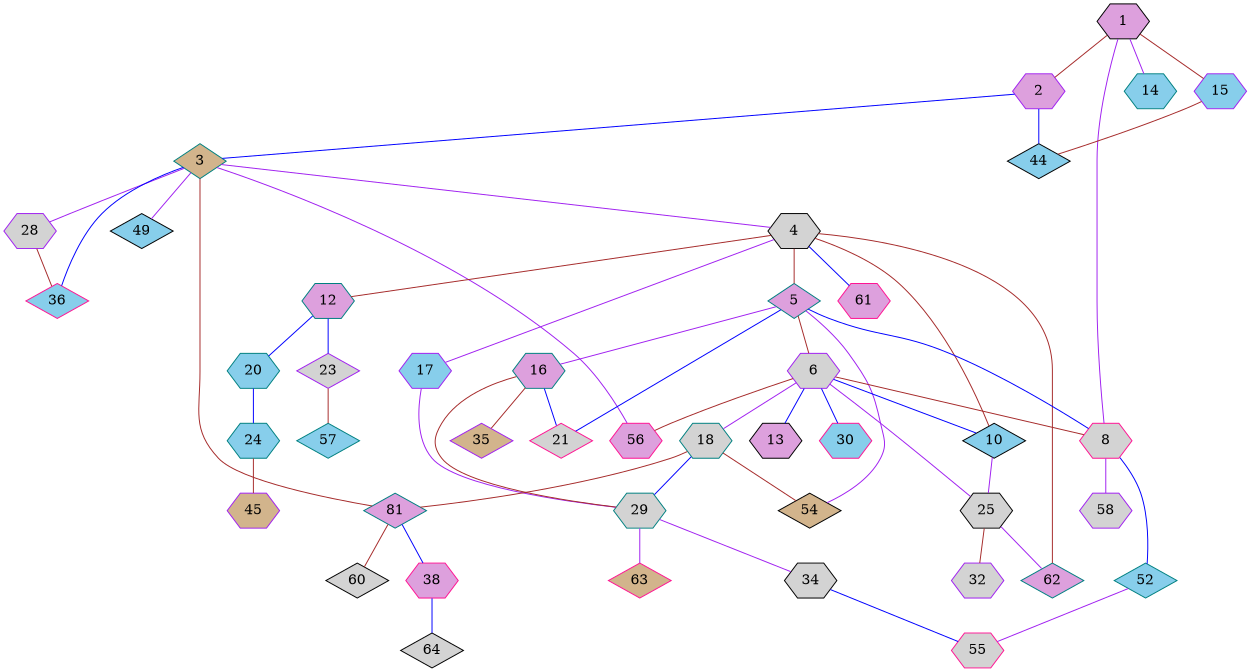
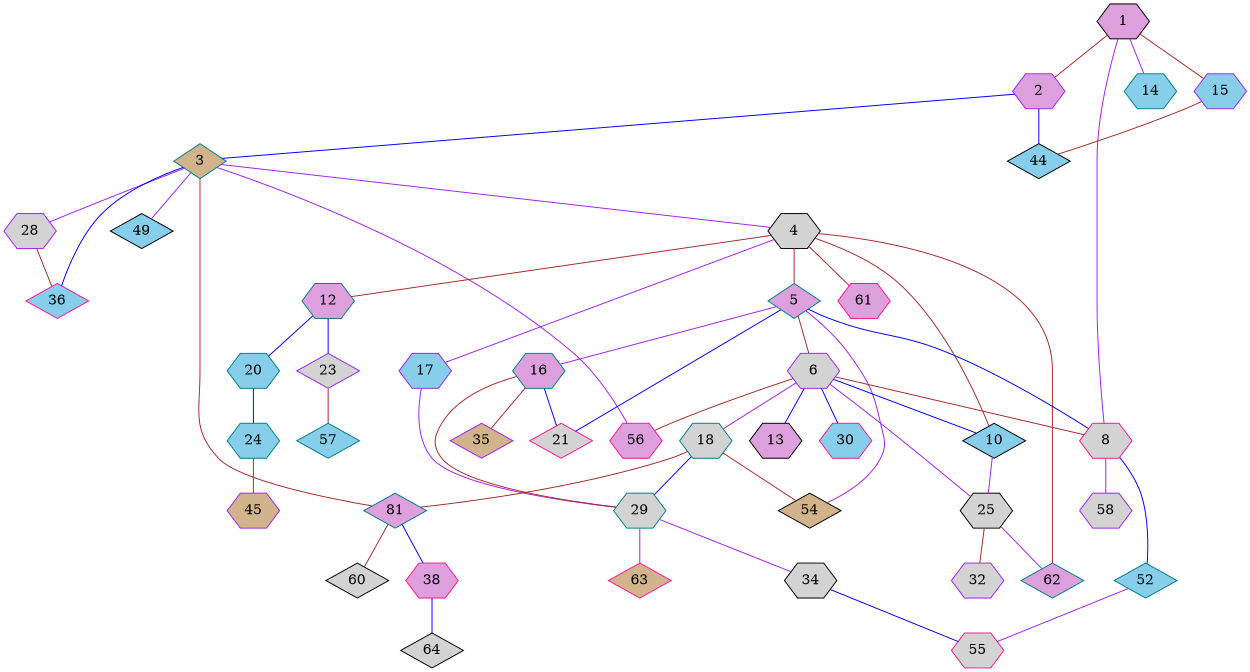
edge "4" -- "61": color blue -> brown
